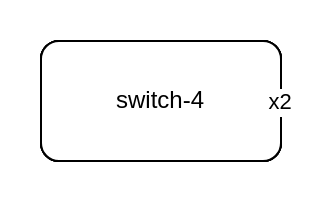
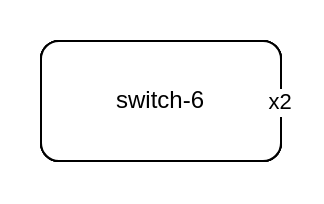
node "switch-4": label "switch-4" -> "switch-6"
